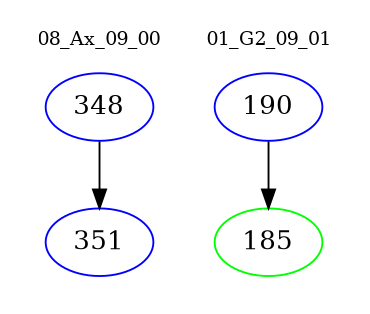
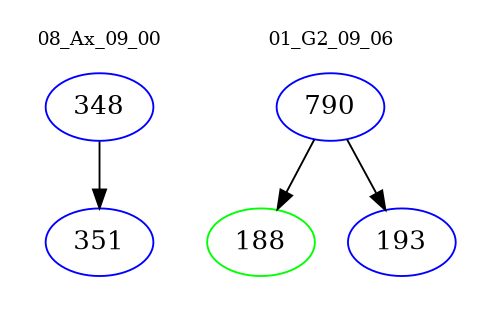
cluster "01_G2_09_01": label "01_G2_09_01" -> "01_G2_09_06"
node "190": label "190" -> "790"
node "185": label "185" -> "188"
node "193": added
